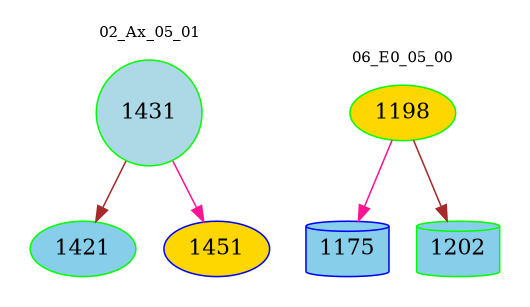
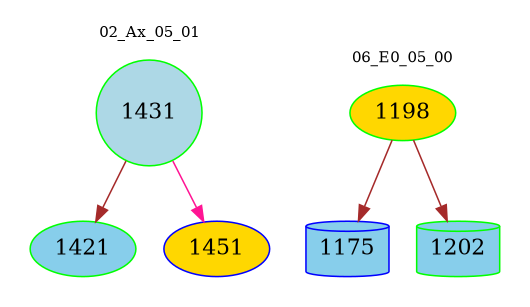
edge "1198" -> "1175": color deeppink -> brown
